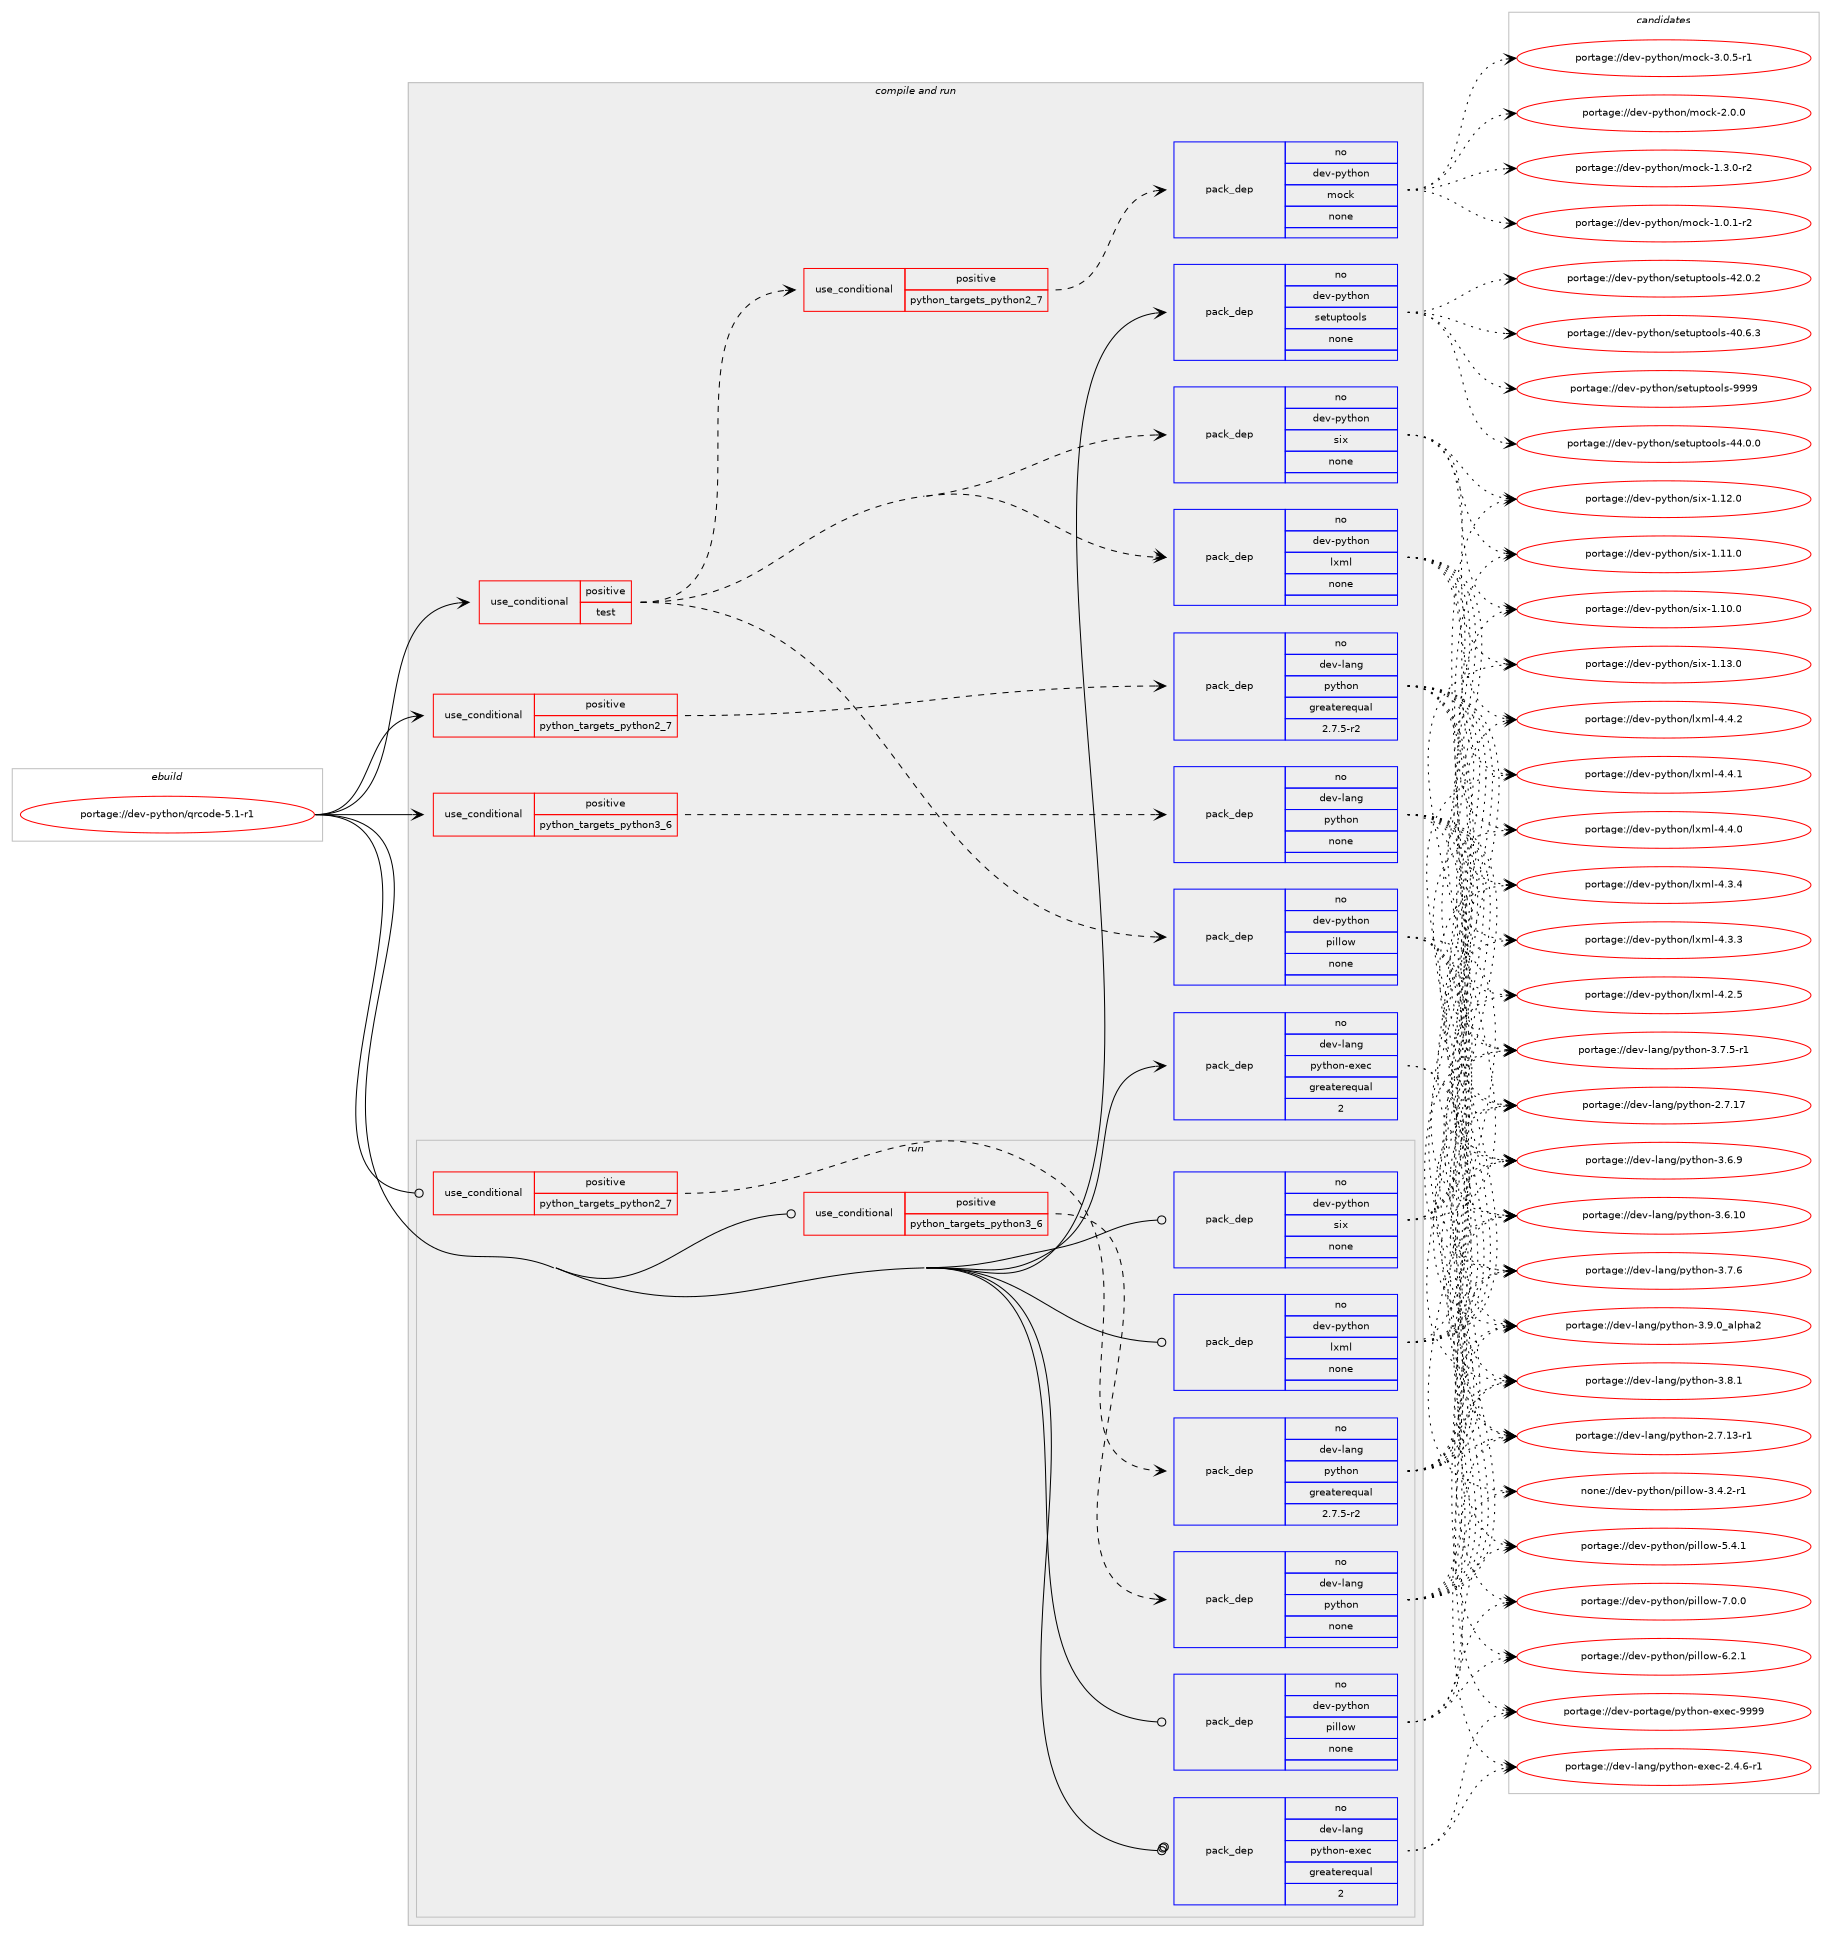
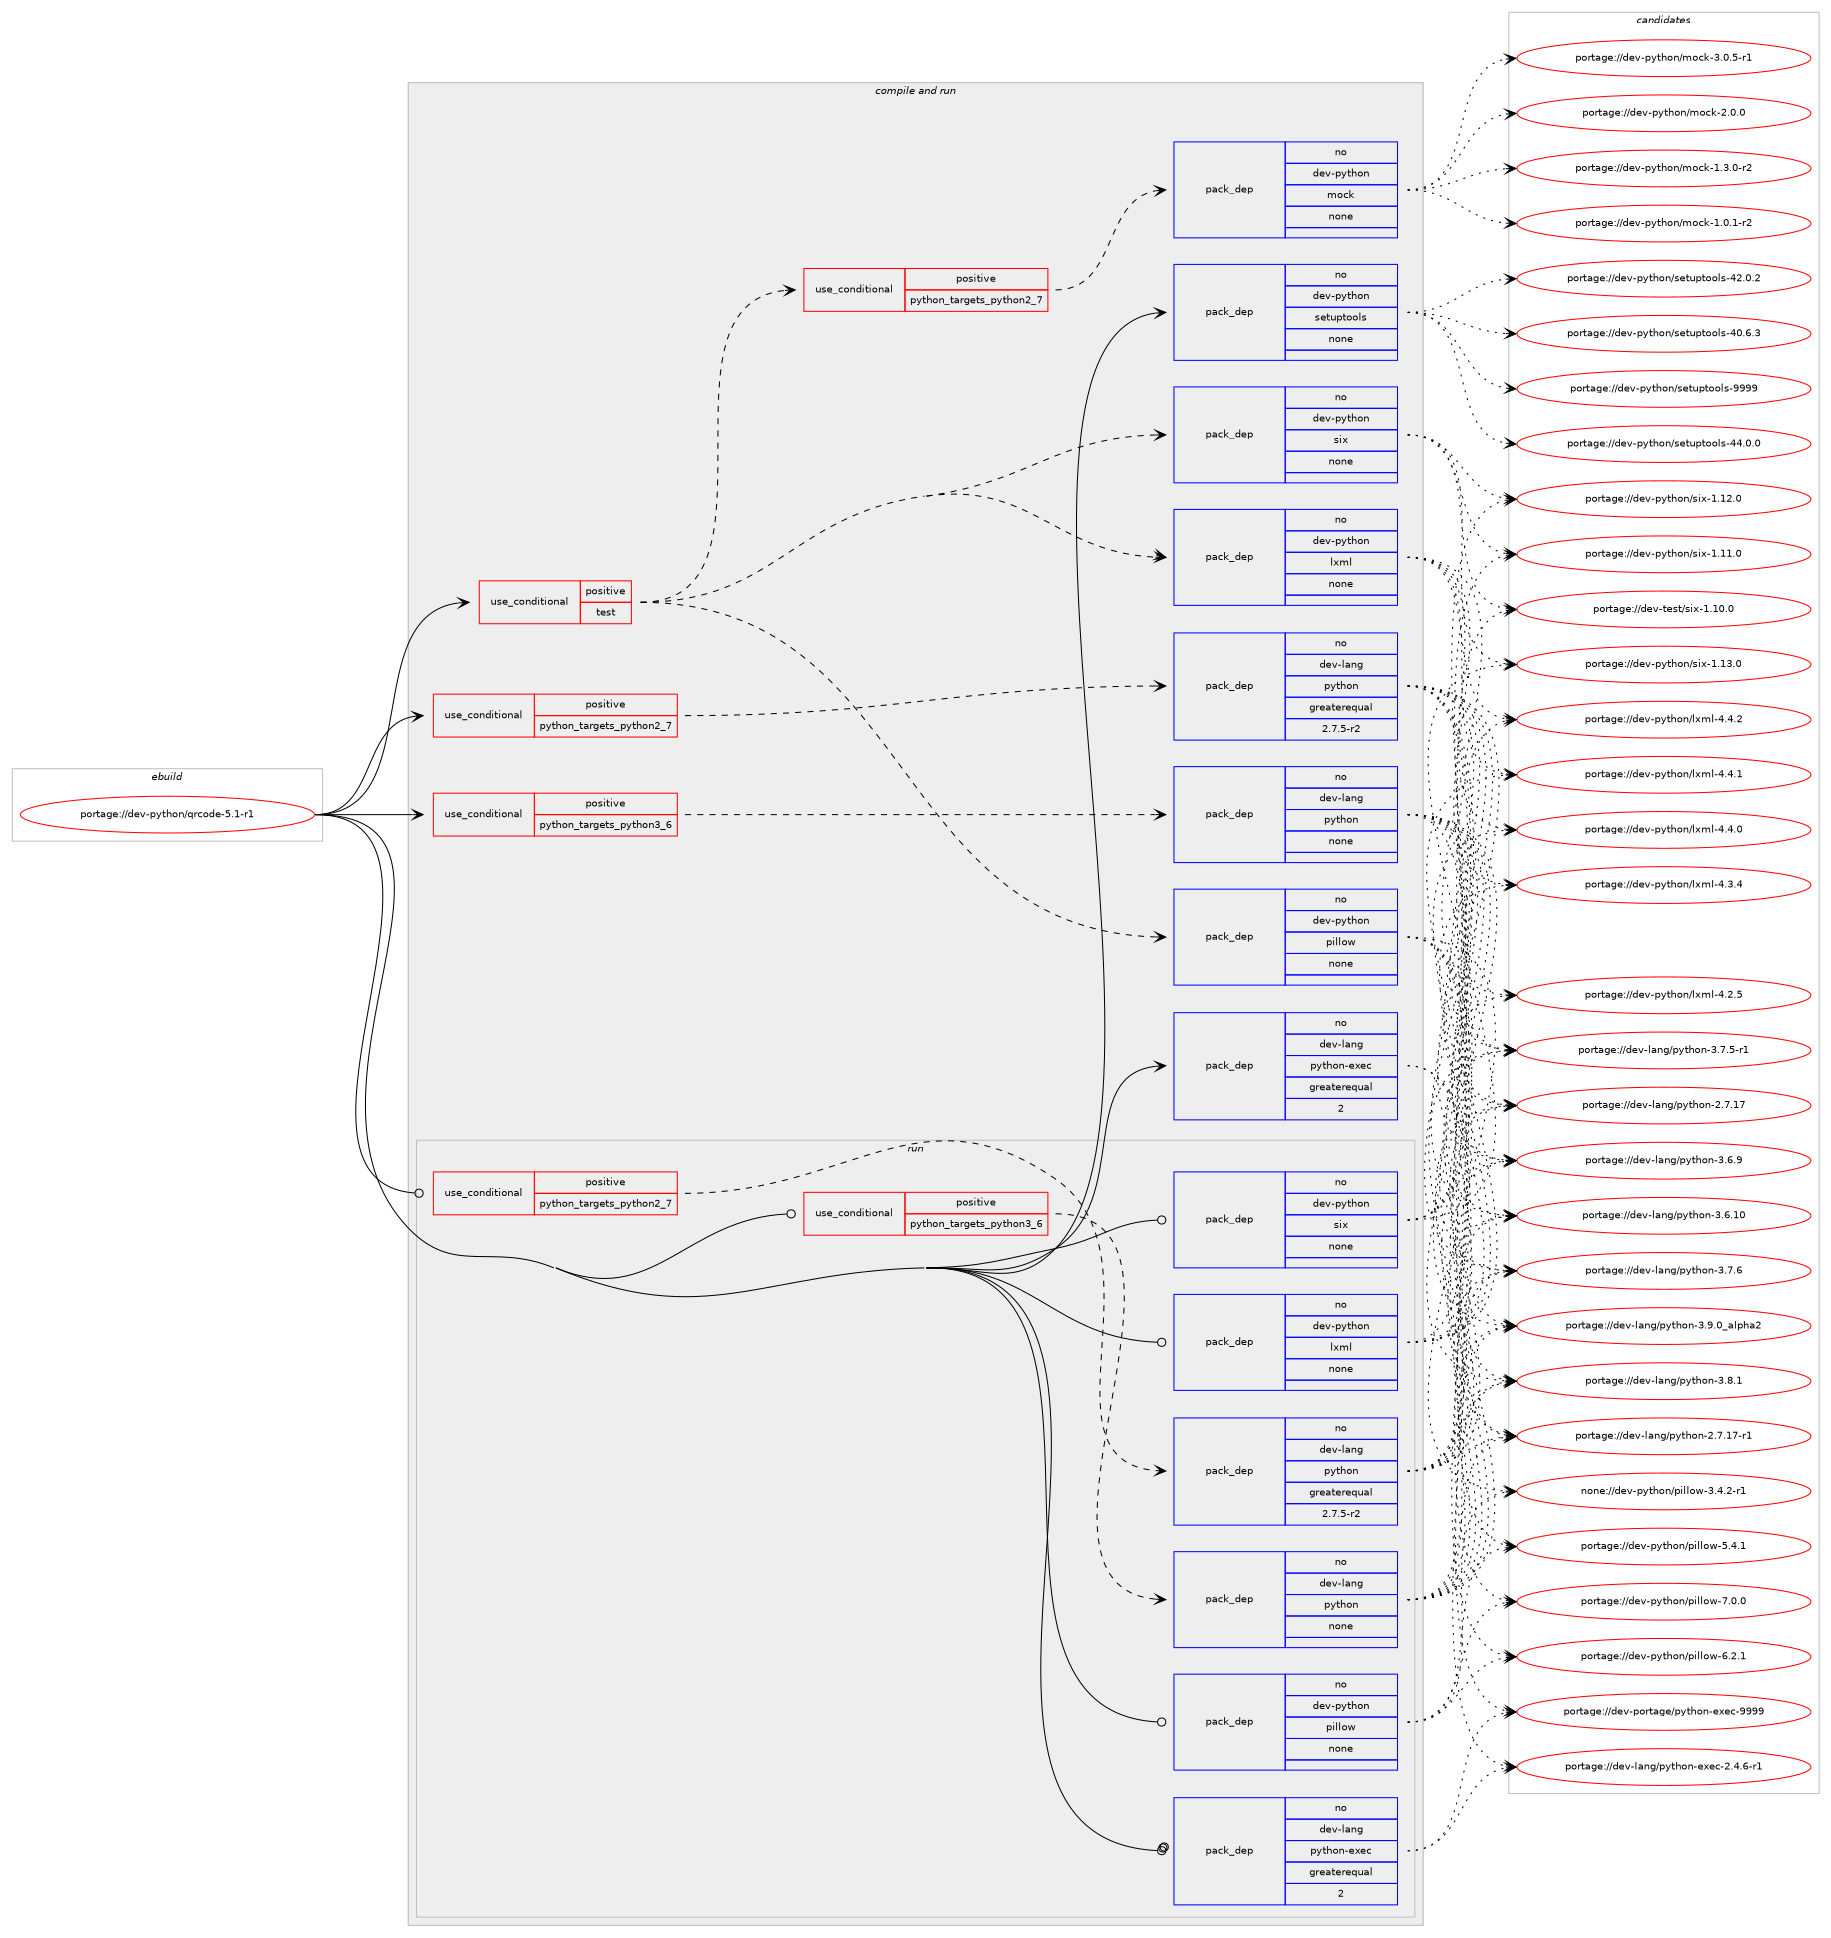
node "portage://dev-python/six-1.10.0": label "portage://dev-python/six-1.10.0" -> "portage://dev-test/six-1.10.0"
node "portage://dev-python/lxml-4.3.3": removed
node "portage://dev-lang/python-2.7.13-r1": label "portage://dev-lang/python-2.7.13-r1" -> "portage://dev-lang/python-2.7.17-r1"
